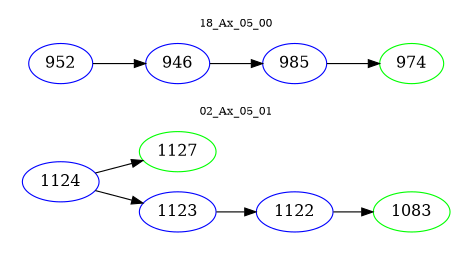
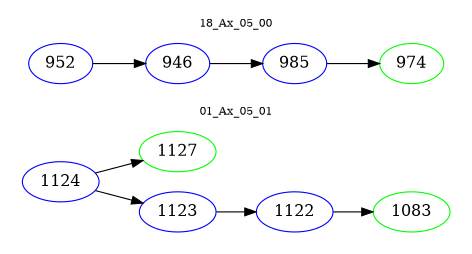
cluster "02_Ax_05_01": label "02_Ax_05_01" -> "01_Ax_05_01"
